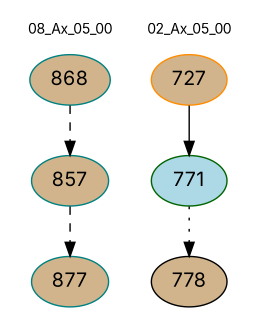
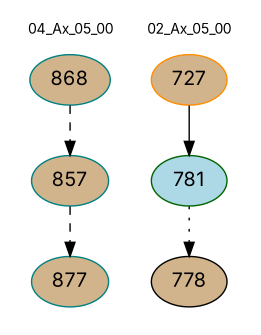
cluster "08_Ax_05_00": label "08_Ax_05_00" -> "04_Ax_05_00"
node "771": label "771" -> "781"
